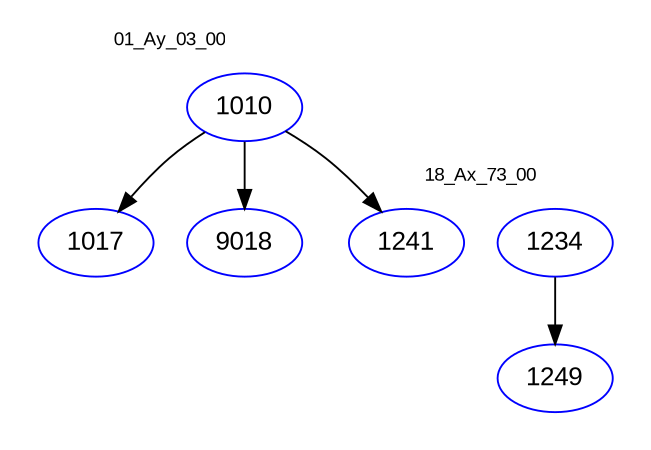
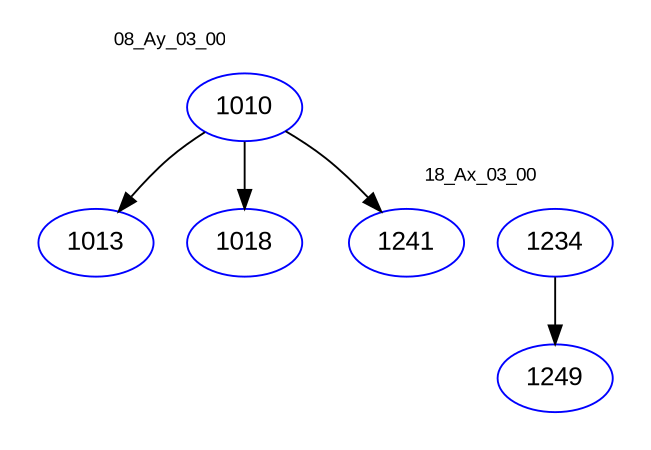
cluster "01_Ay_03_00": label "01_Ay_03_00" -> "08_Ay_03_00"
cluster "18_Ax_73_00": label "18_Ax_73_00" -> "18_Ax_03_00"
node "1017": label "1017" -> "1013"
node "9018": label "9018" -> "1018"
